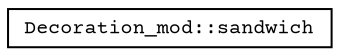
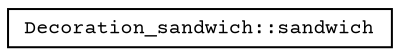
node "Decoration_mod::sandwich": label "Decoration_mod::sandwich" -> "Decoration_sandwich::sandwich"
